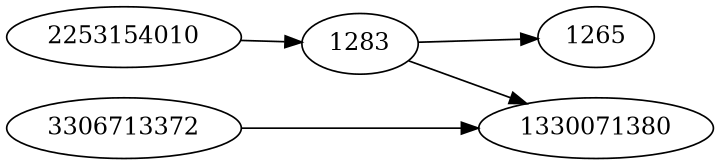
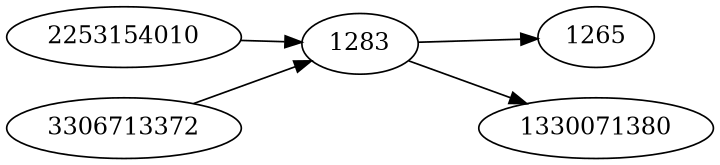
edge "3306713372" -> "1330071380": now "3306713372" -> "1283"
